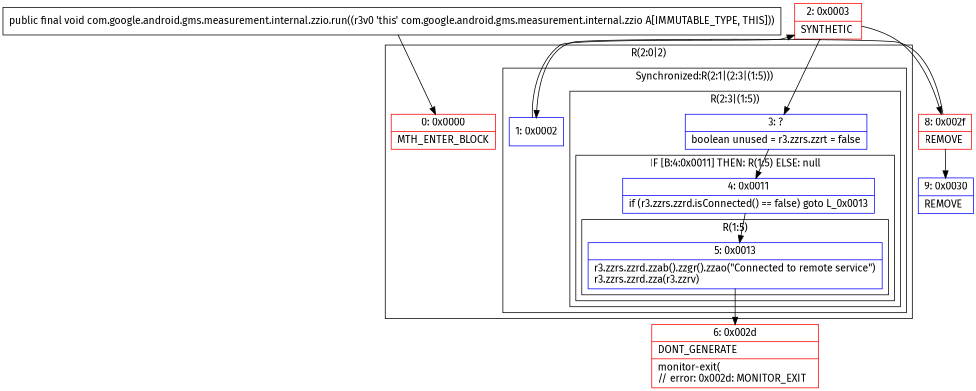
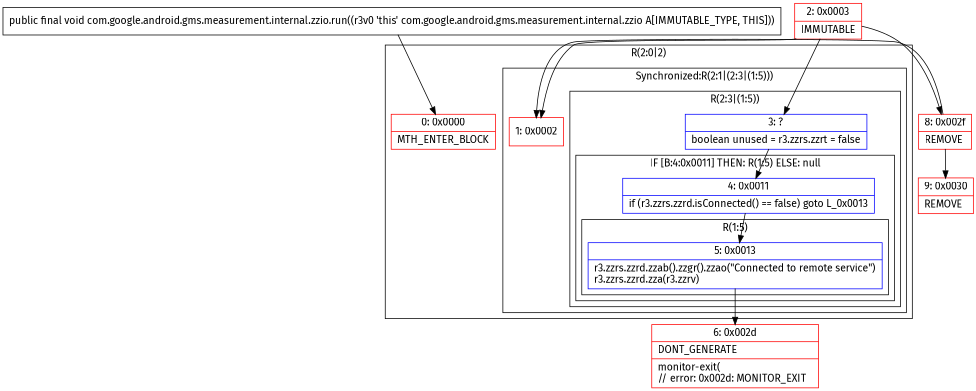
node "2: 0x0003": text "SYNTHETIC" -> "IMMUTABLE"
edge "1: 0x0002" -> "2: 0x0003": reversed
node "1: 0x0002": color blue -> red
node "9: 0x0030": color blue -> red
